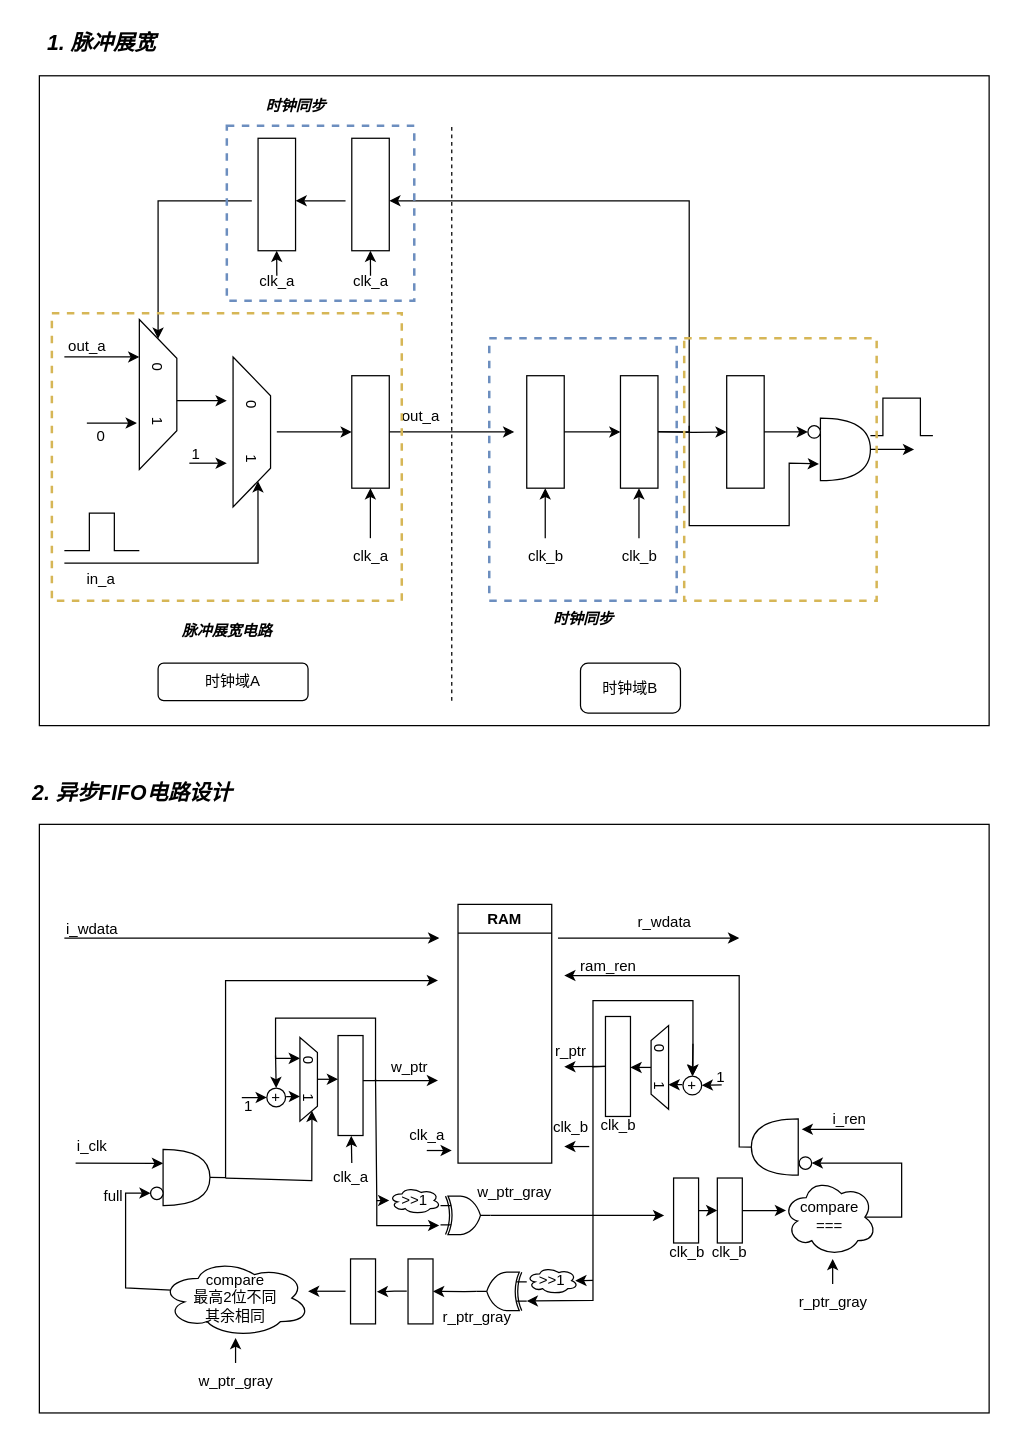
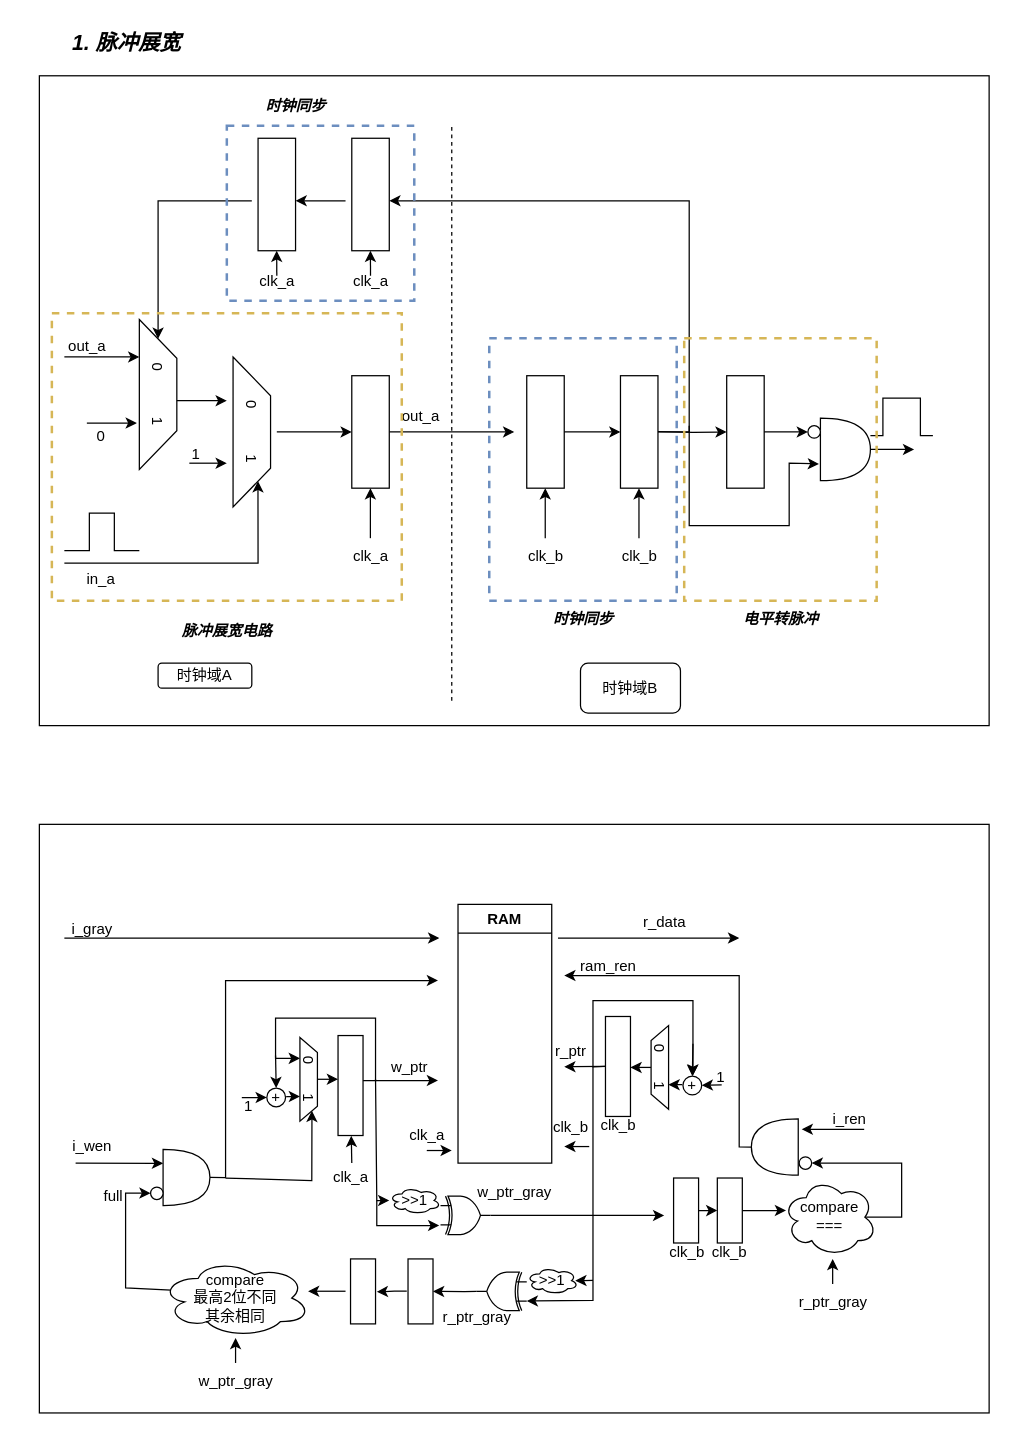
node "1. 脉冲展宽": moved (102, 44) -> (127, 44)
node "电平转脉冲": added
node "时钟域A": size 150x38 -> 94x25
node "2. 异步FIFO电路设计": removed
node "r_wdata": label "r_wdata" -> "r_data"
node "i_wdata": label "i_wdata" -> "i_gray"
node "i_clk": label "i_clk" -> "i_wen"
